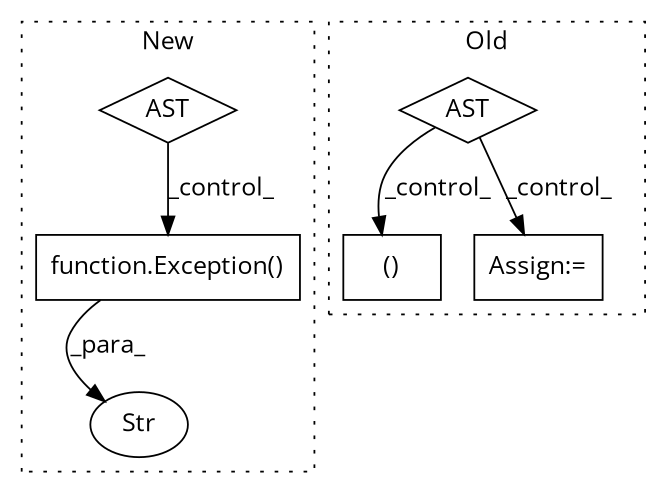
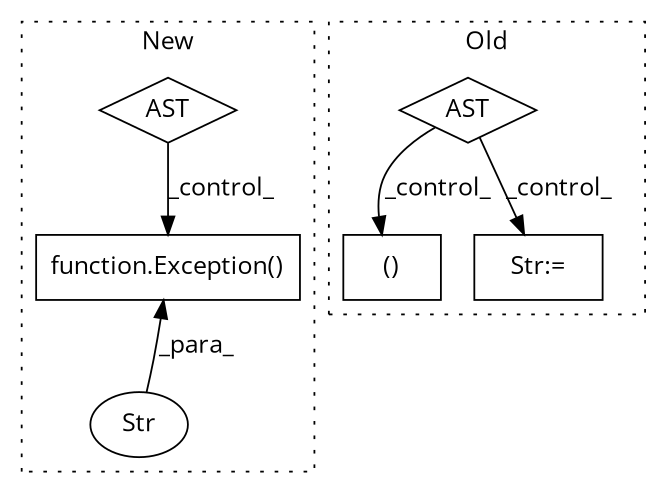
node "Assign:=": label "Assign:=" -> "Str:="
edge "function.Exception()" -> "Str": reversed
